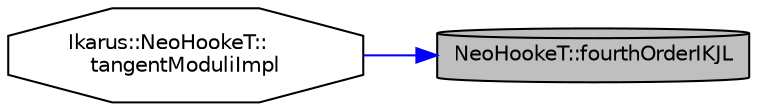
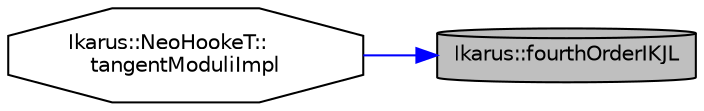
node "NeoHookeT::fourthOrderIKJL": label "NeoHookeT::fourthOrderIKJL" -> "Ikarus::fourthOrderIKJL"
